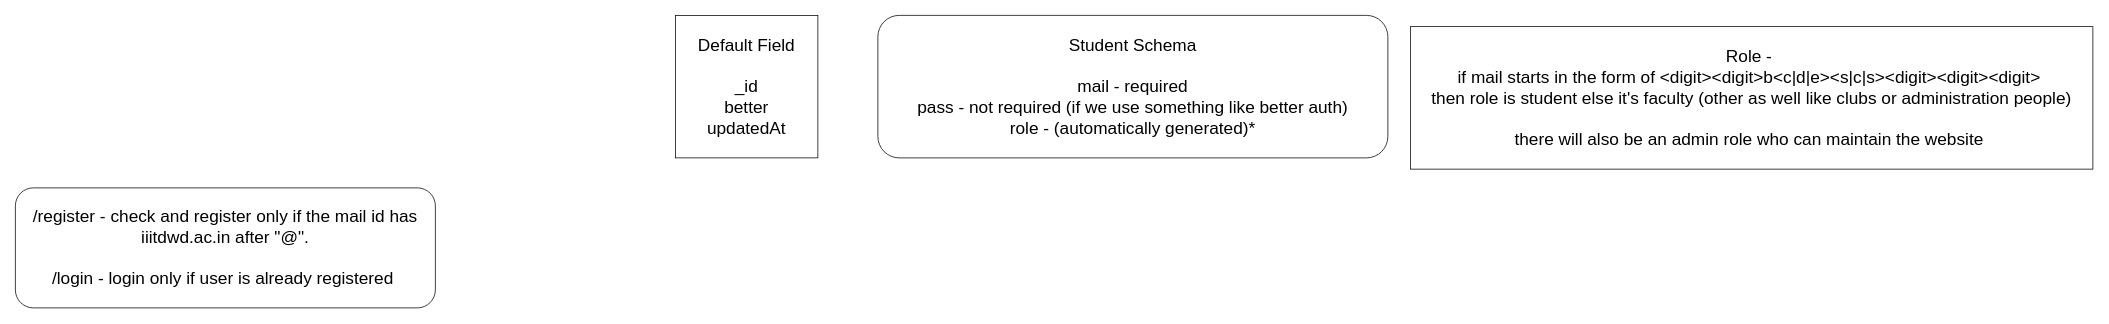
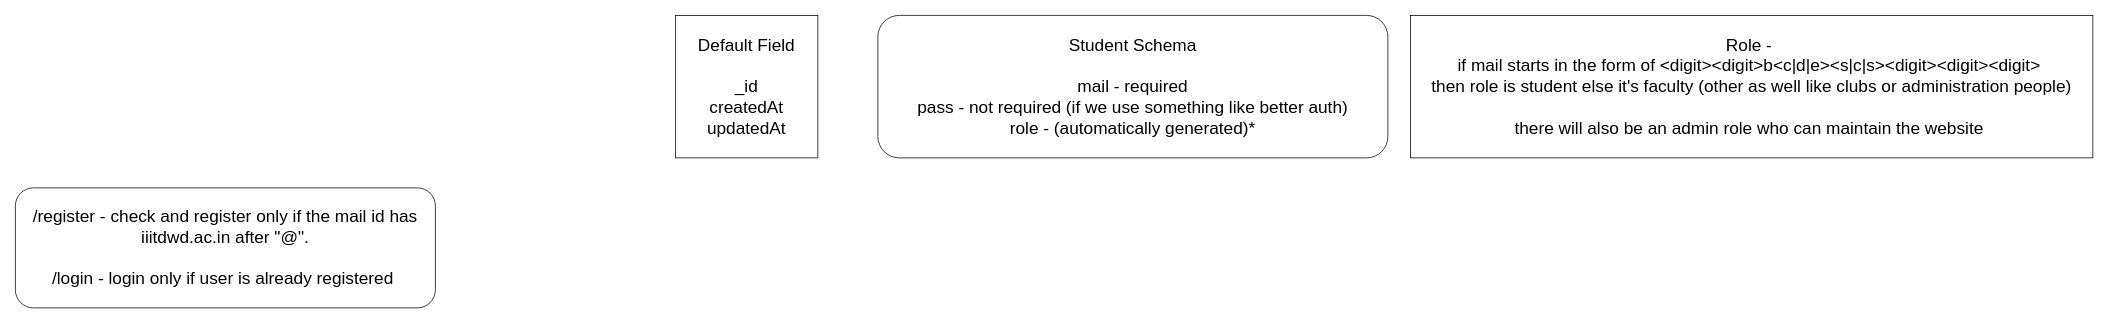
node "Default Field _id better updatedAt": label "Default Field _id better updatedAt" -> "Default Field _id createdAt updatedAt"
node "Role - if mail starts in the form of <digit><digit>b<c|d|e><s|c|s><digit><digit><digit> then role is student else it's faculty (other as well like clubs or administration people) there will also be an admin role who can maintain the website": moved (1752, 98) -> (1752, 87)
